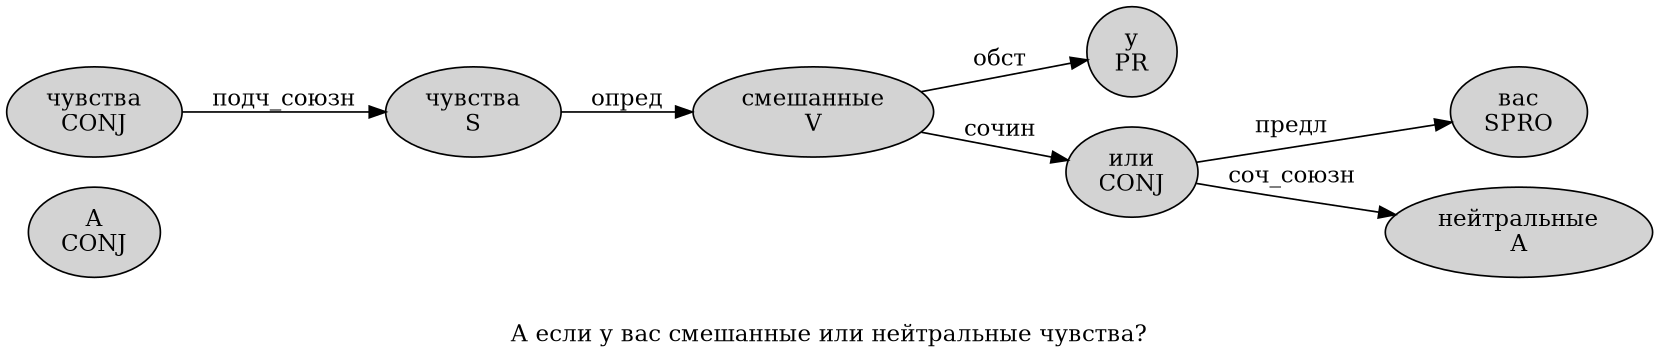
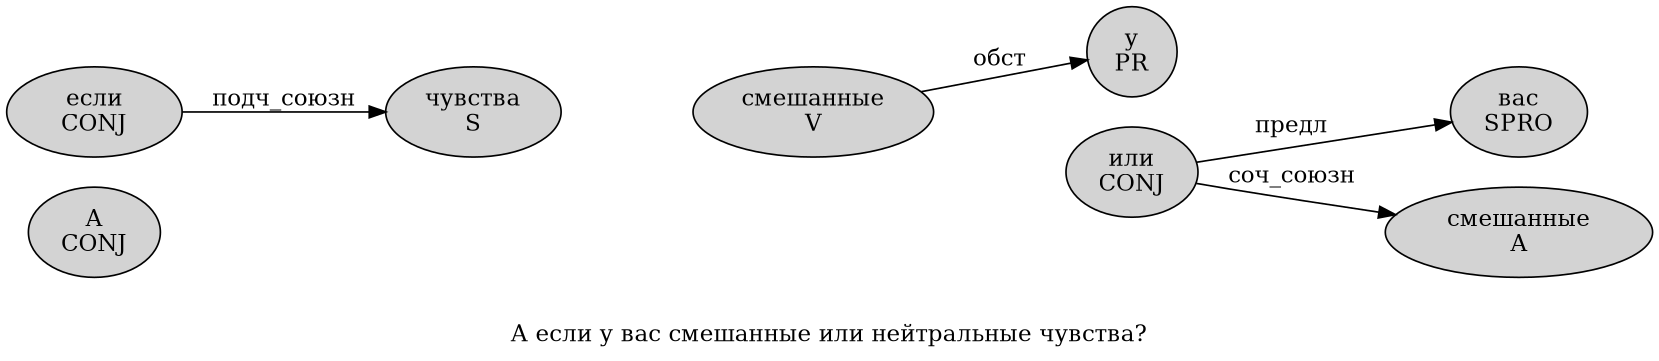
node "чувства CONJ": label "чувства CONJ" -> "если CONJ"
edge "чувства S" -> "смешанные V": removed, label "опред"
edge "смешанные V" -> "или CONJ": removed, label "сочин"
node "нейтральные A": label "нейтральные A" -> "смешанные A"
